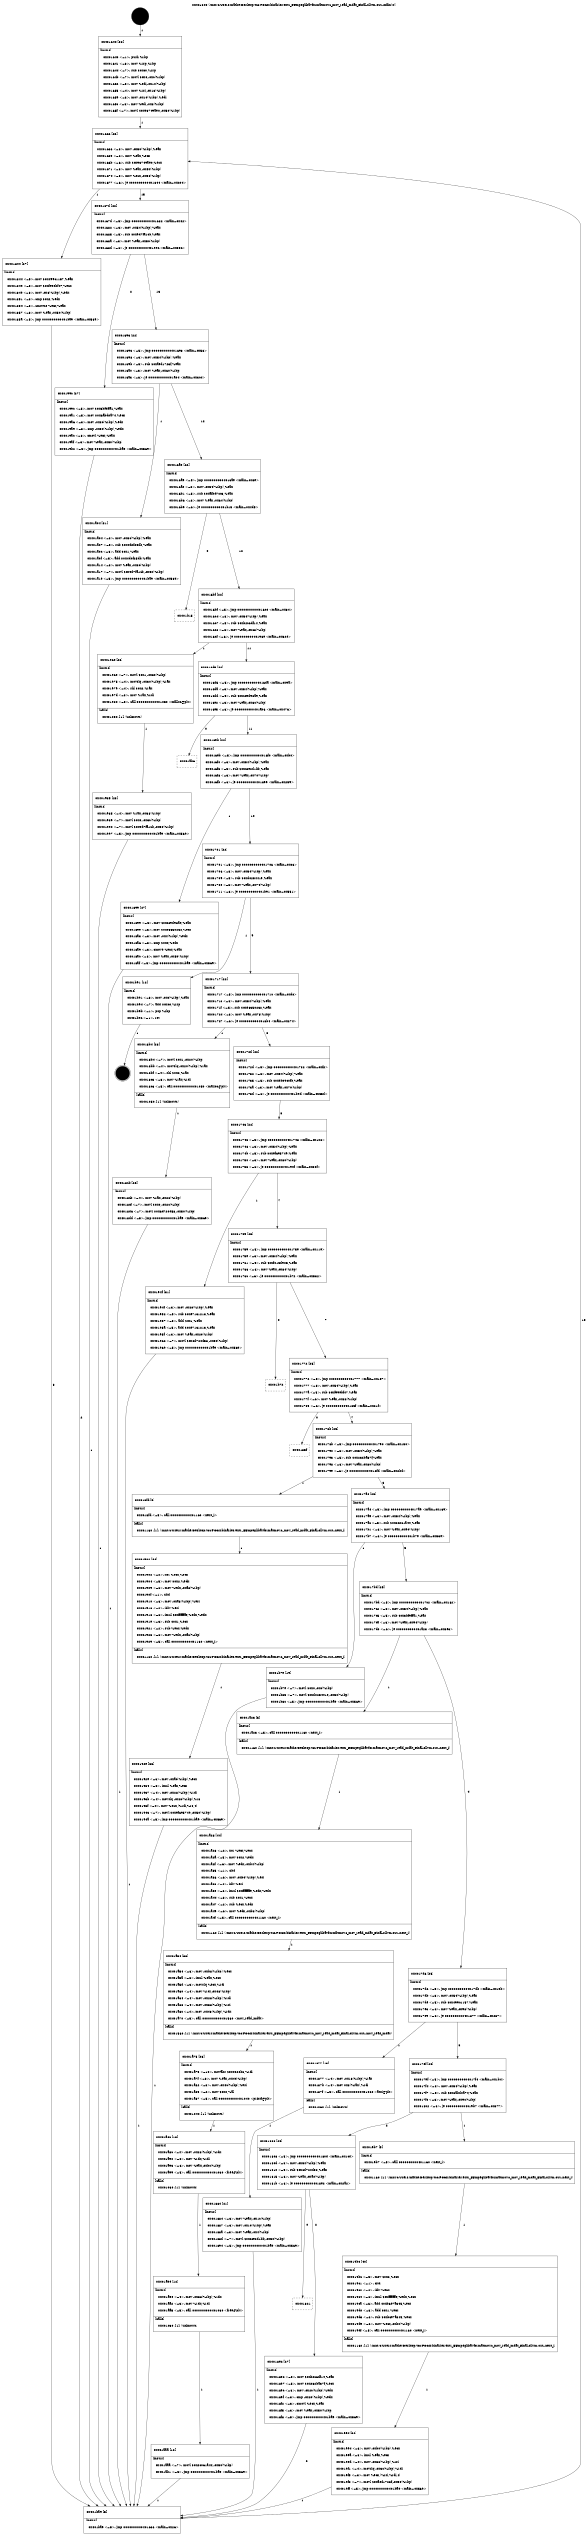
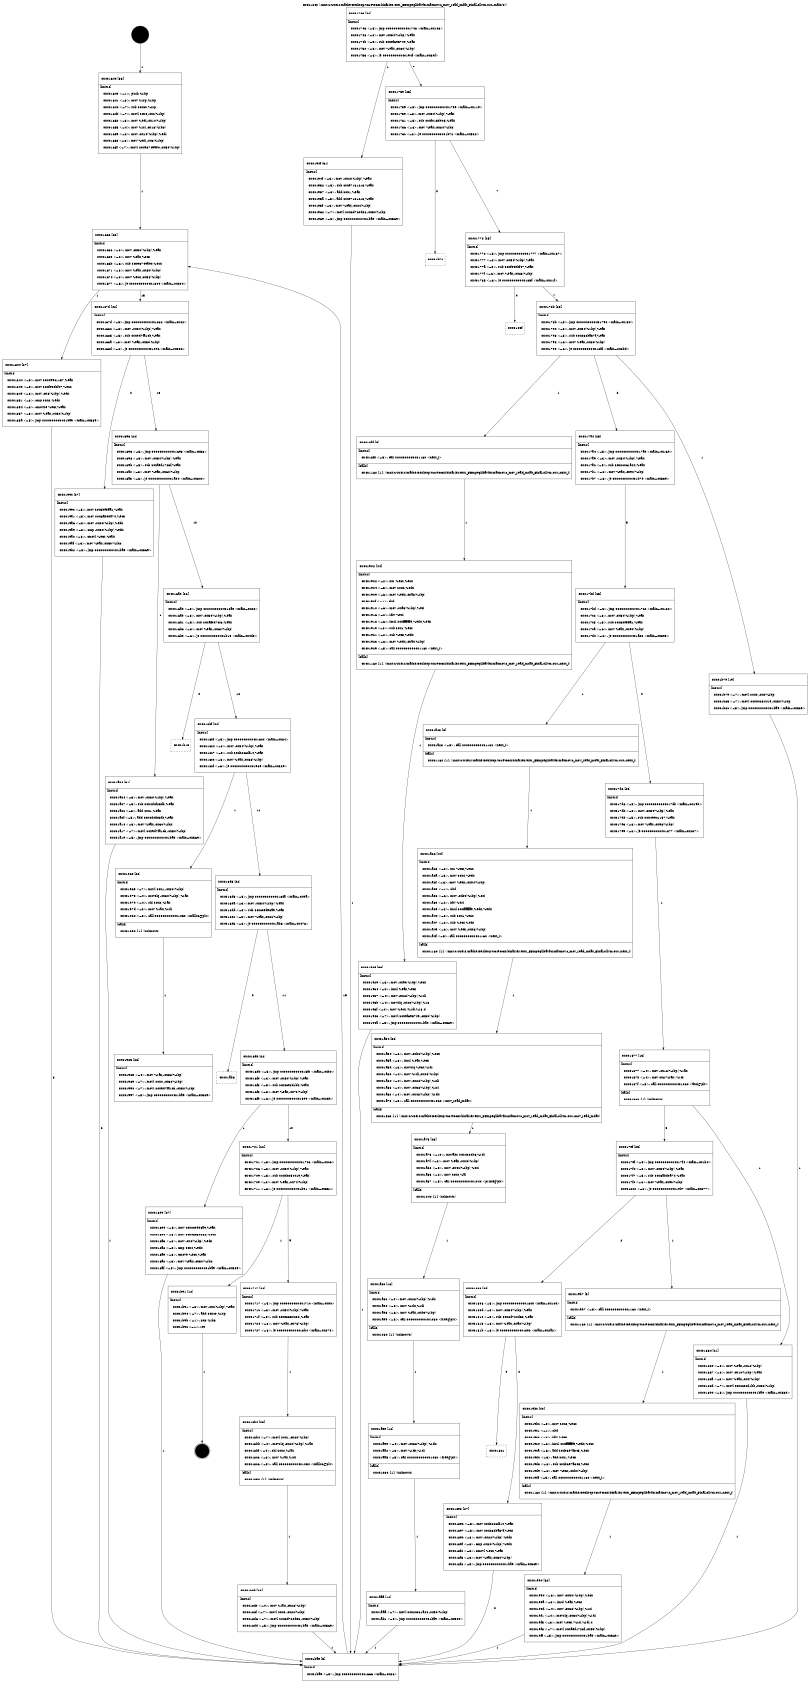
node "0x40172d [22]": removed
edge "0x4017a4 [25]" -> "0x401b7e [19]": now "0x40178b [25]" -> "0x401b7e [19]"
edge "0x401985 [23]" -> "0x401ba9 [5]": removed, label "1"
edge "0x4017d6 [25]" -> "0x4017ef [25]": now "0x401877 [13]" -> "0x4017ef [25]"
